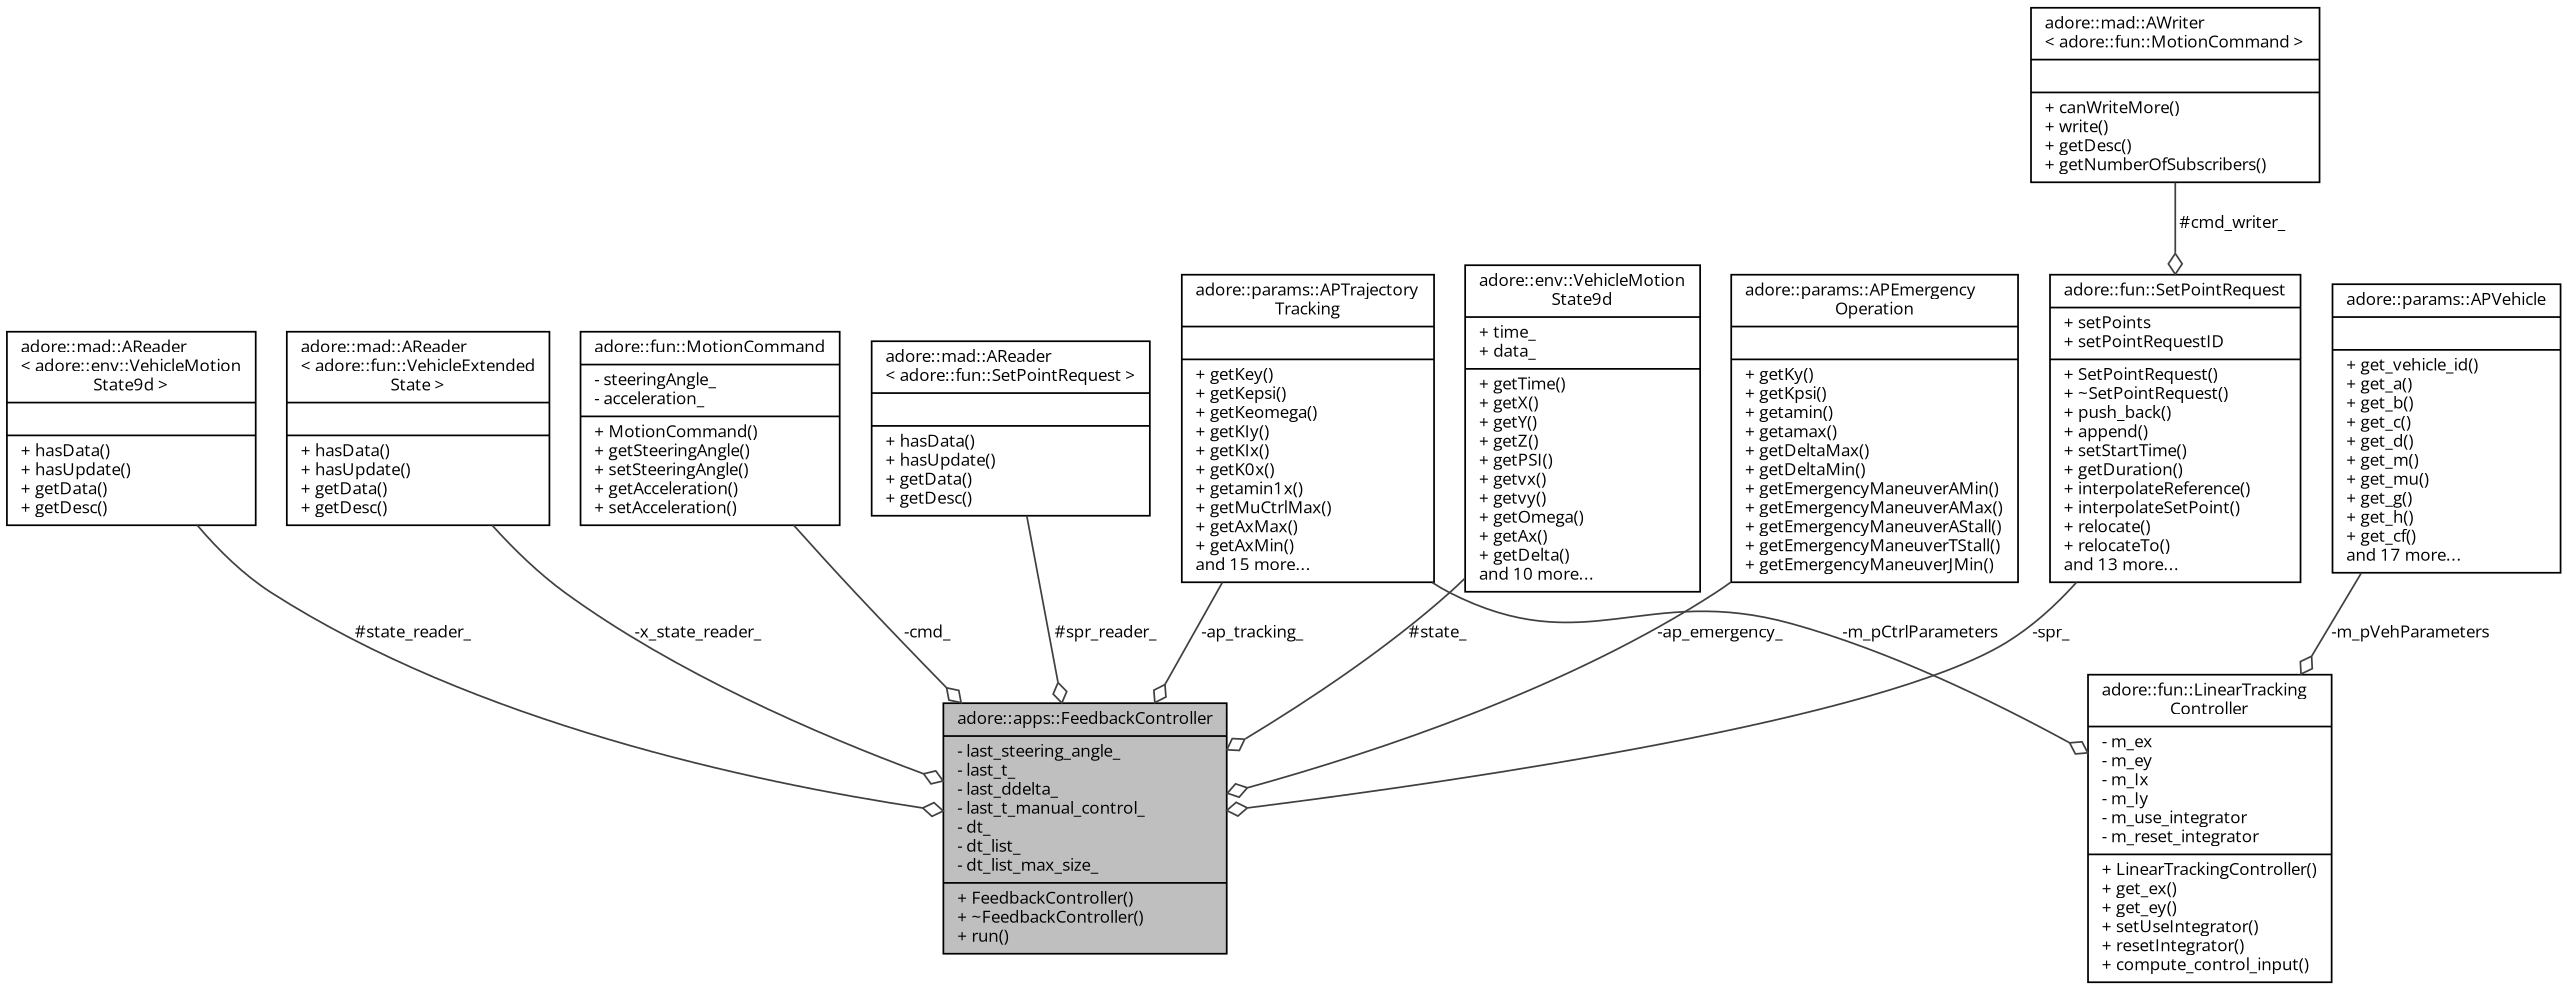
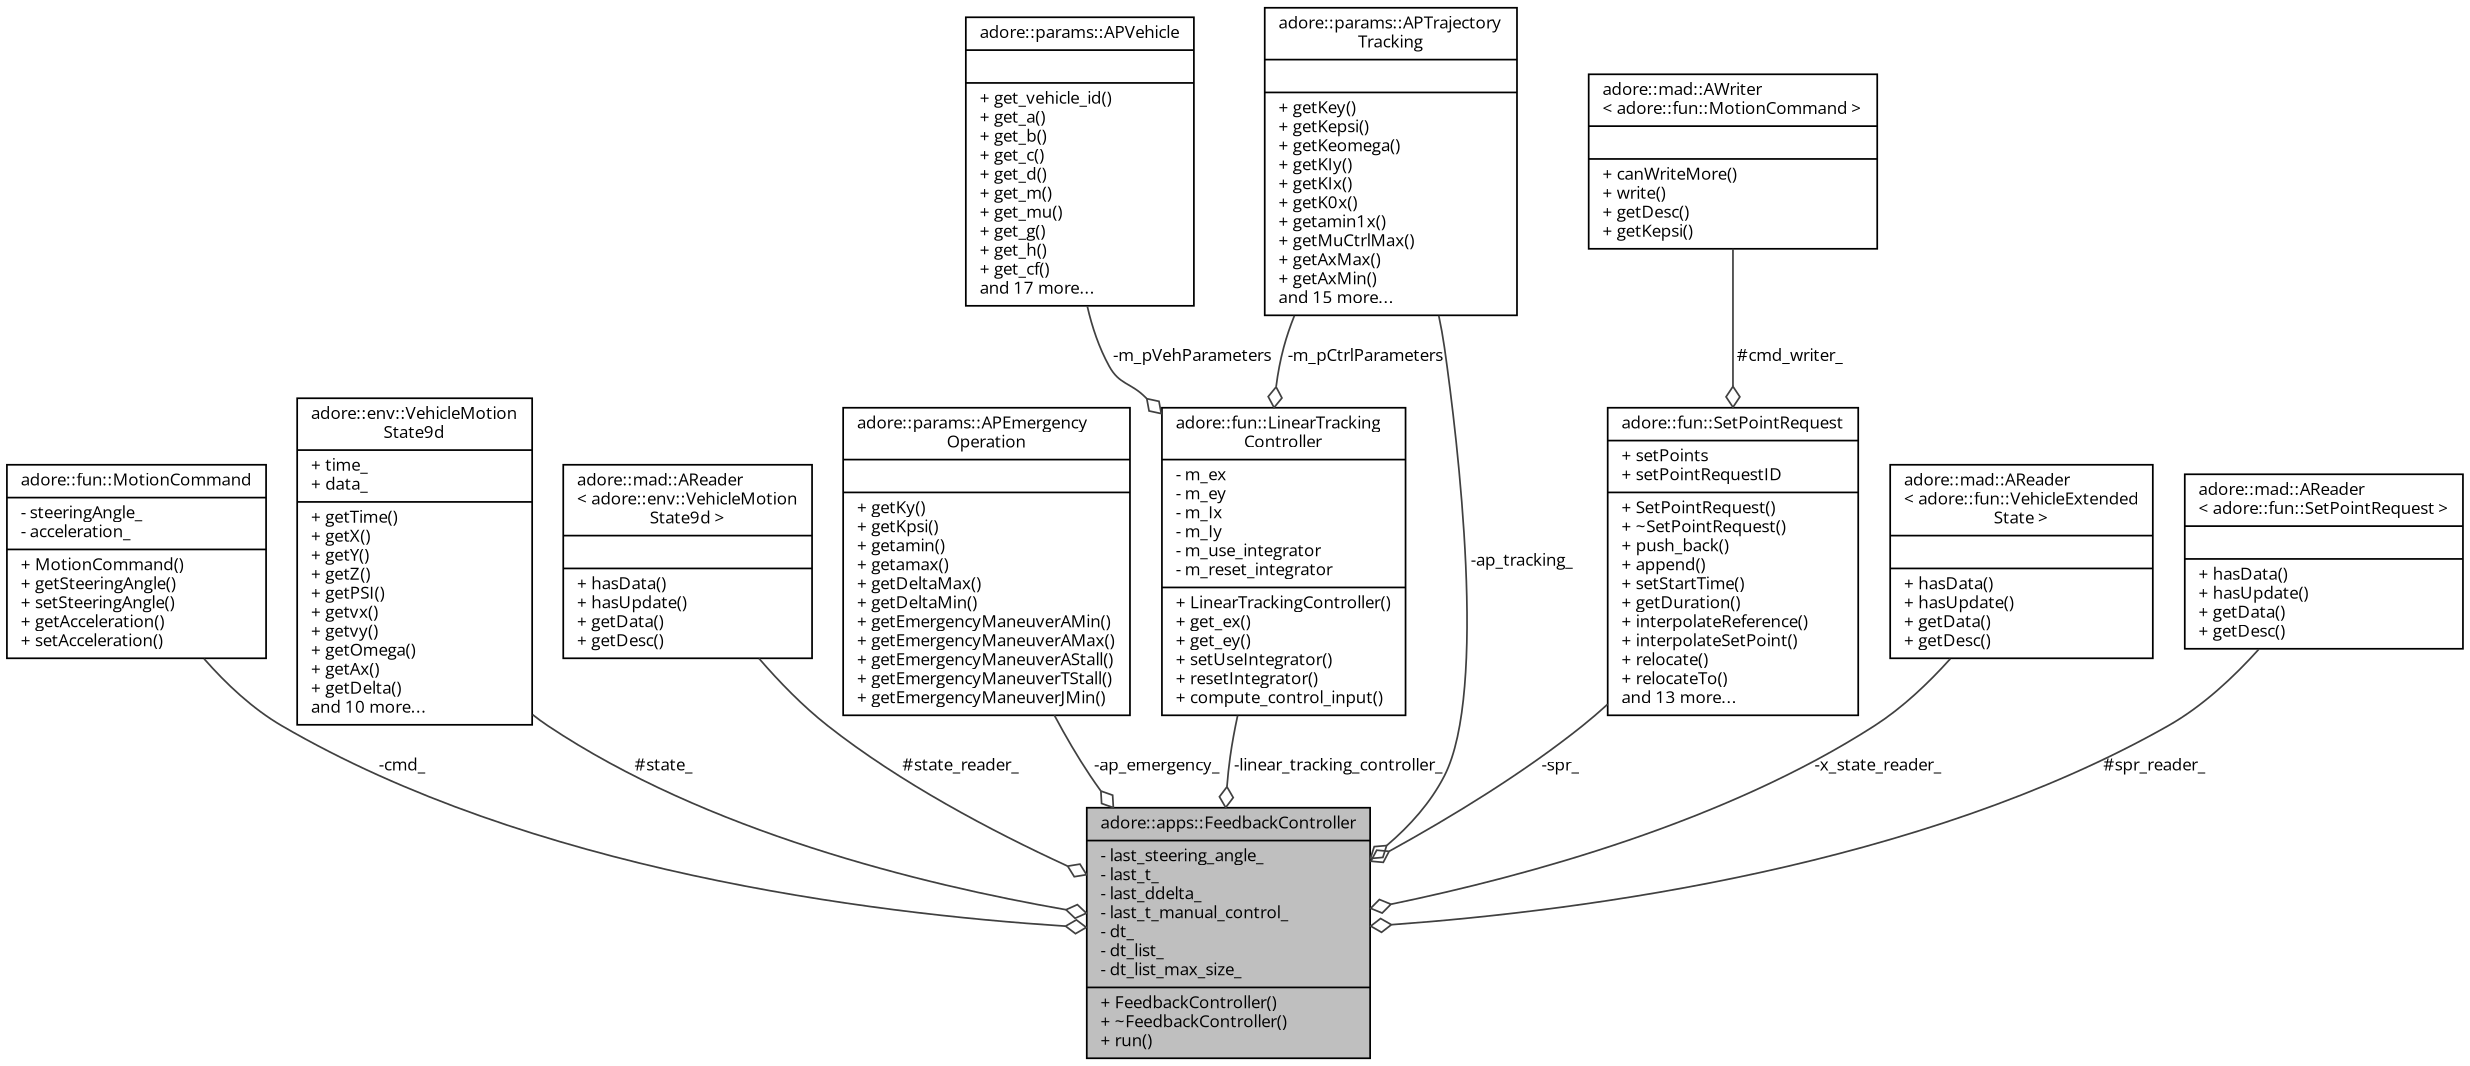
node "adore::mad::AWriter": text "+ getNumberOfSubscribers()" -> "+ getKepsi()"
edge "adore::fun::LinearTracking" -> "adore::apps::FeedbackController": added, label "-linear_tracking_controller_"
